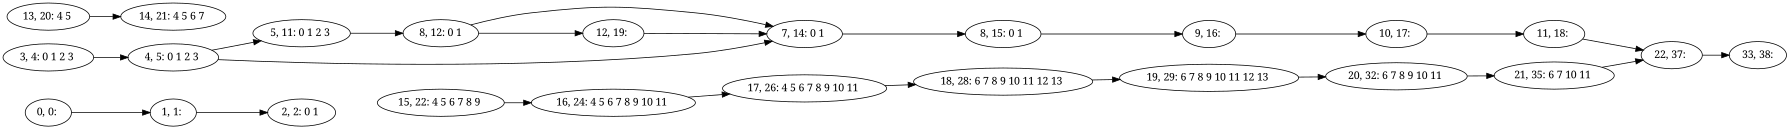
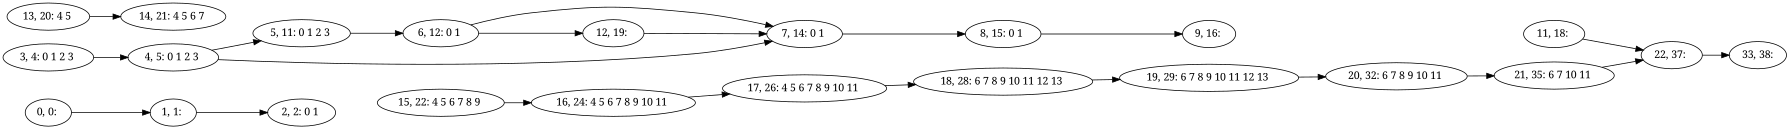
node "8, 12: 0 1": label "8, 12: 0 1" -> "6, 12: 0 1"
node "10, 17:": removed
